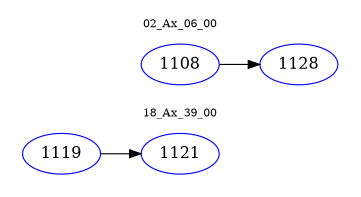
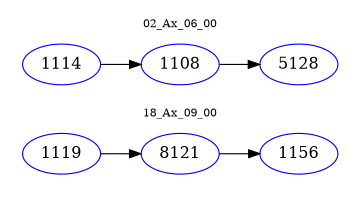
node "1114": added
node "1128": label "1128" -> "5128"
cluster "18_Ax_39_00": label "18_Ax_39_00" -> "18_Ax_09_00"
node "1121": label "1121" -> "8121"
node "1156": added
